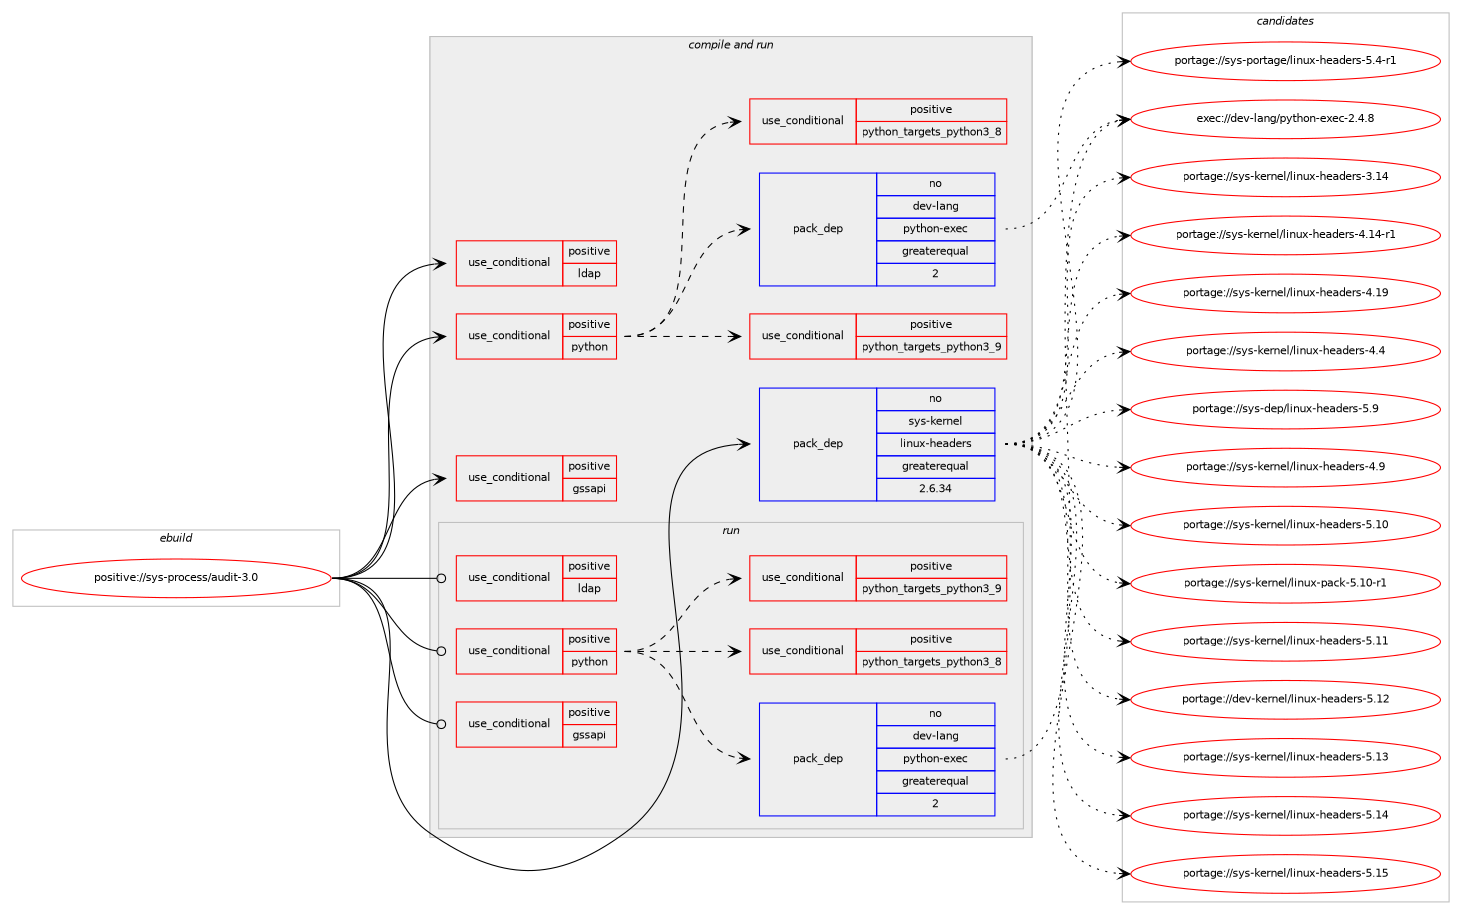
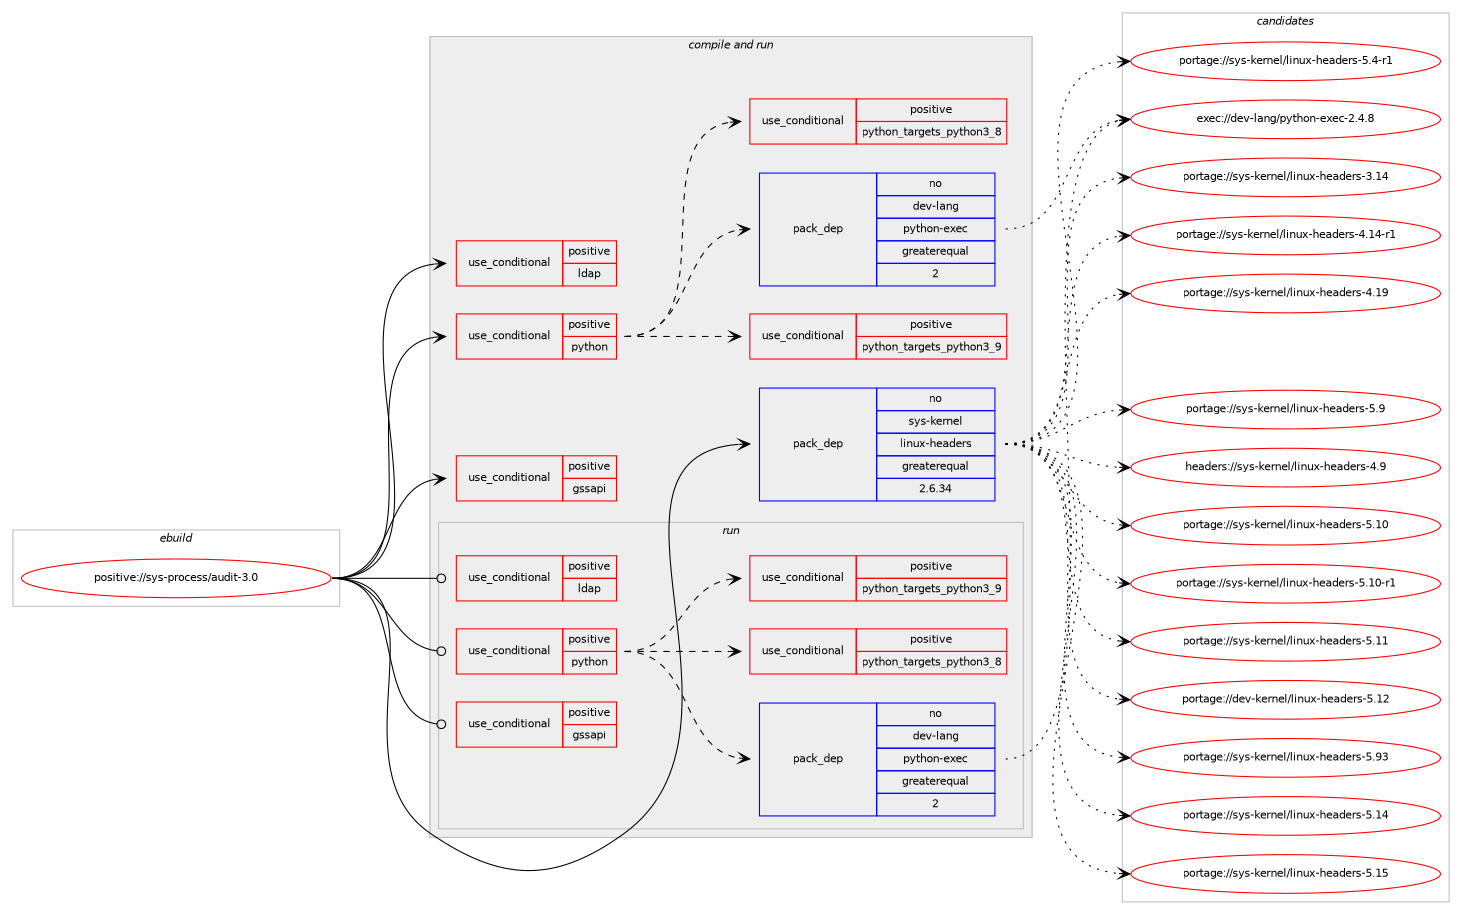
node "portage://sys-portage/linux-headers-5.4-r1": label "portage://sys-portage/linux-headers-5.4-r1" -> "portage://sys-kernel/linux-headers-5.4-r1"
node "portage://sys-kernel/linux-headers-4.4": removed
node "portage://sys-dep/linux-headers-5.9": label "portage://sys-dep/linux-headers-5.9" -> "portage://sys-kernel/linux-headers-5.9"
node "portage://sys-kernel/linux-headers-4.9": label "portage://sys-kernel/linux-headers-4.9" -> "headers://sys-kernel/linux-headers-4.9"
node "portage://sys-kernel/linux-pack-5.10-r1": label "portage://sys-kernel/linux-pack-5.10-r1" -> "portage://sys-kernel/linux-headers-5.10-r1"
node "portage://sys-kernel/linux-headers-5.13": label "portage://sys-kernel/linux-headers-5.13" -> "portage://sys-kernel/linux-headers-5.93"
